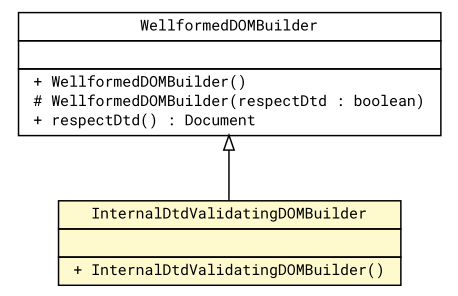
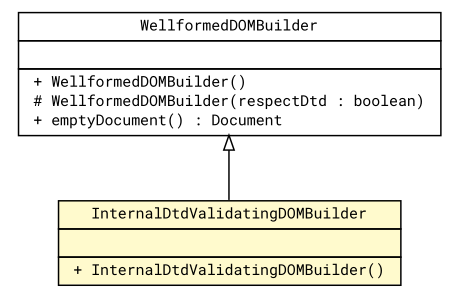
node "WellformedDOMBuilder": text "+ respectDtd() : Document" -> "+ emptyDocument() : Document"
